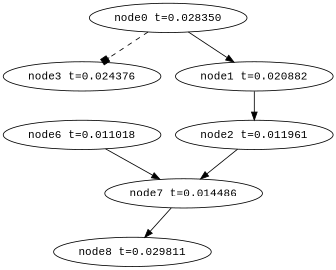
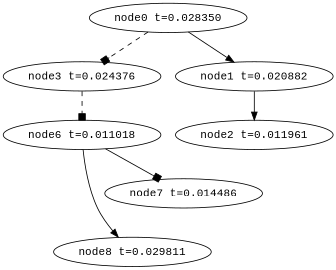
edge "node3 t=0.024376" -> "node6 t=0.011018": added
edge "node6 t=0.011018" -> "node7 t=0.014486": arrowhead normal -> box
edge "node2 t=0.011961" -> "node7 t=0.014486": removed
edge "node7 t=0.014486" -> "node8 t=0.029811": now "node6 t=0.011018" -> "node8 t=0.029811"
